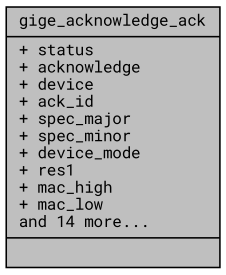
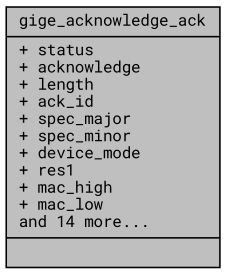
node "gige_acknowledge_ack": text "+ device" -> "+ length"
